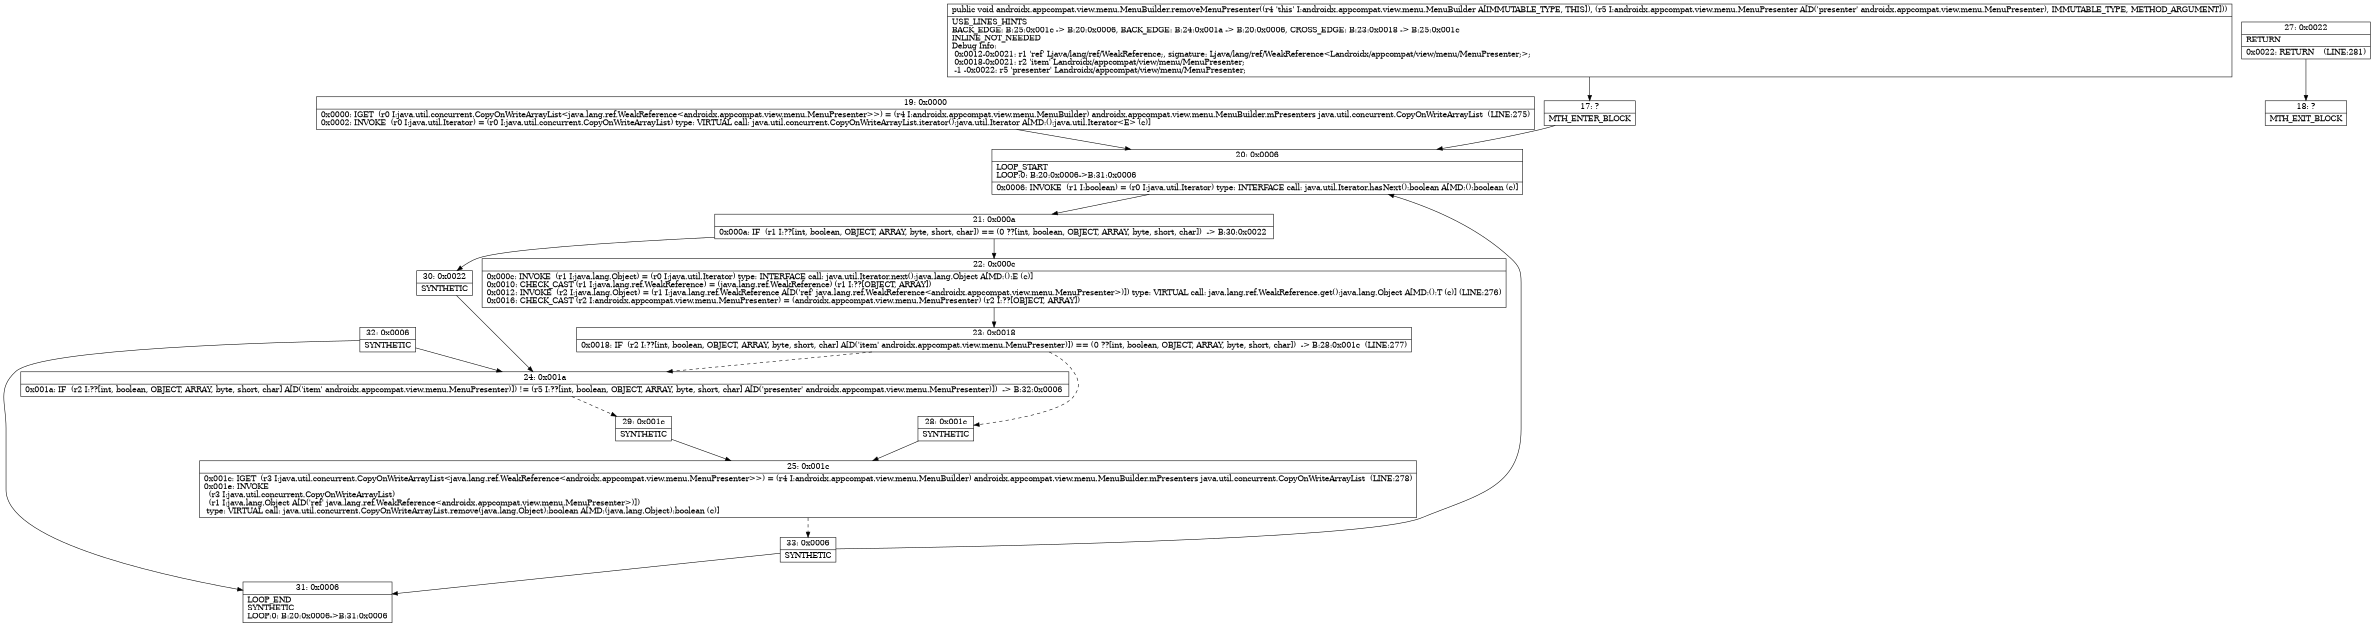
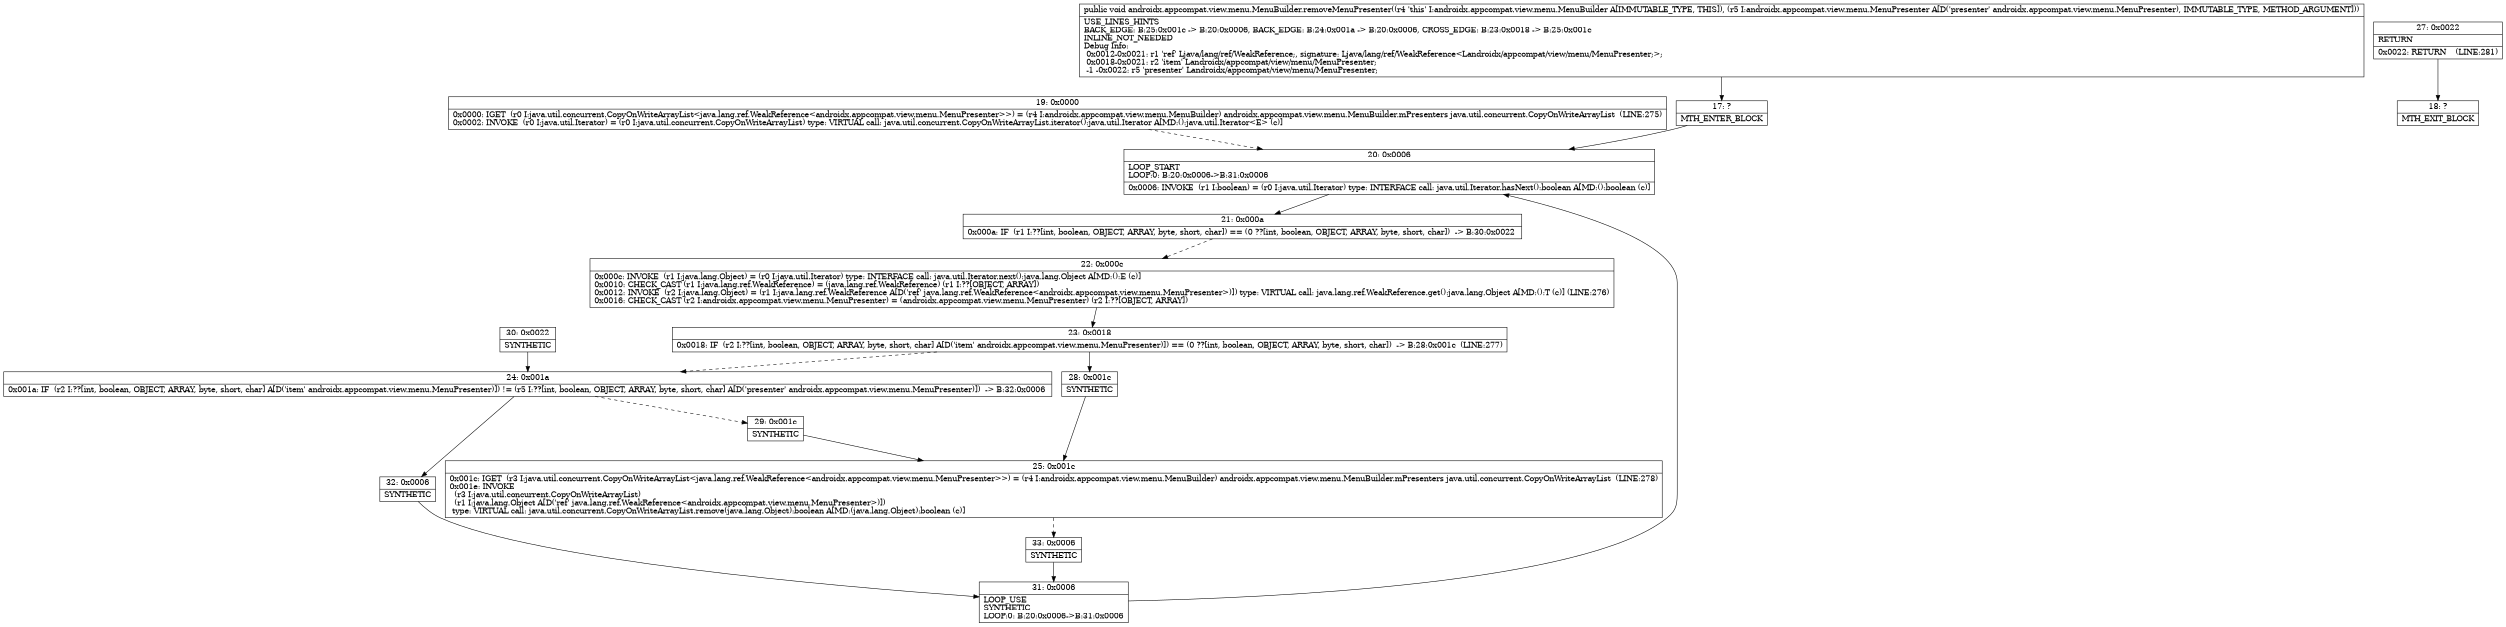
edge "19: 0x0000" -> "20: 0x0006": style solid -> dashed
edge "21: 0x000a" -> "30: 0x0022": removed
edge "21: 0x000a" -> "22: 0x000c": style solid -> dashed
edge "32: 0x0006" -> "24: 0x001a": reversed
edge "23: 0x0018" -> "28: 0x001c": style dashed -> solid
edge "33: 0x0006" -> "20: 0x0006": now "31: 0x0006" -> "20: 0x0006"
node "31: 0x0006": text "LOOP_END" -> "LOOP_USE"
